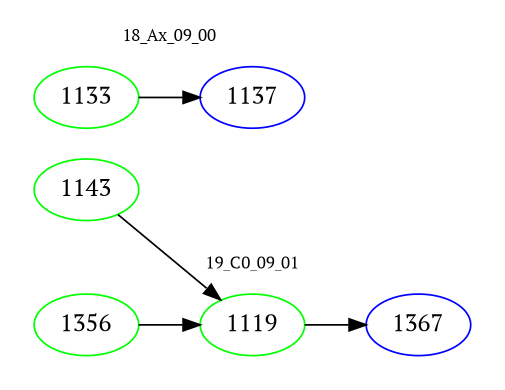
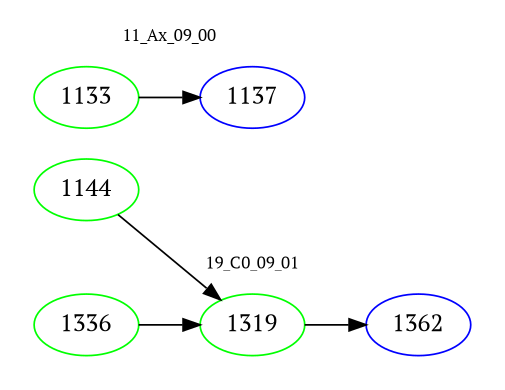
cluster "18_Ax_09_00": label "18_Ax_09_00" -> "11_Ax_09_00"
node "1143": label "1143" -> "1144"
node "1356": label "1356" -> "1336"
node "1119": label "1119" -> "1319"
node "1367": label "1367" -> "1362"
